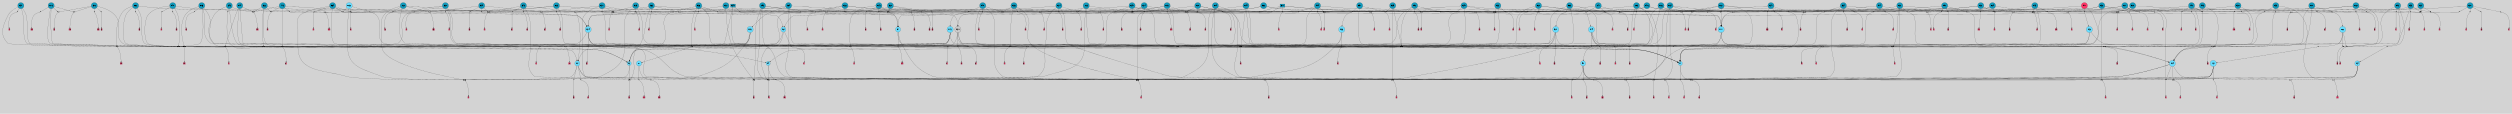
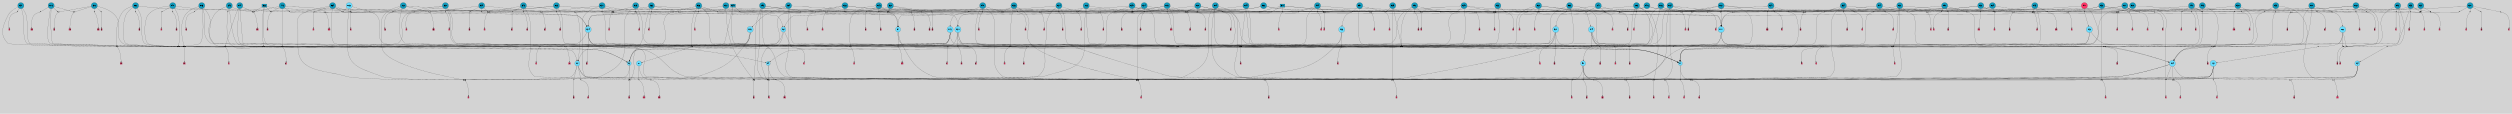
node "T366": shape circle -> box
node "T310": fillcolor #cccccc -> #66ddff
